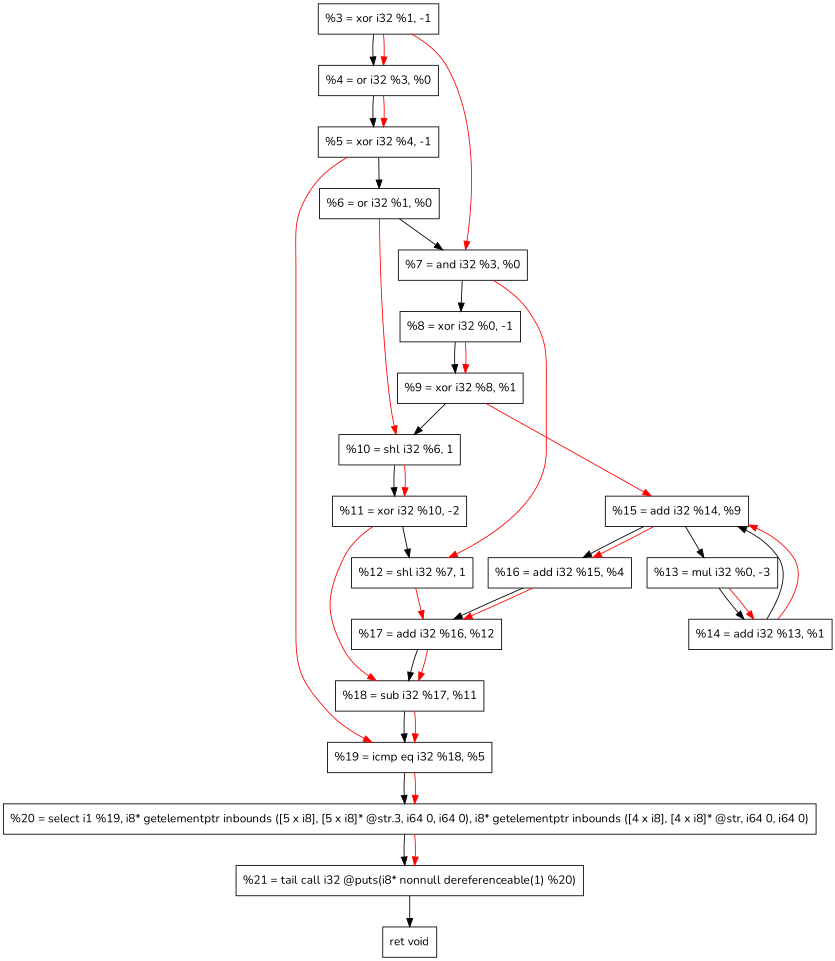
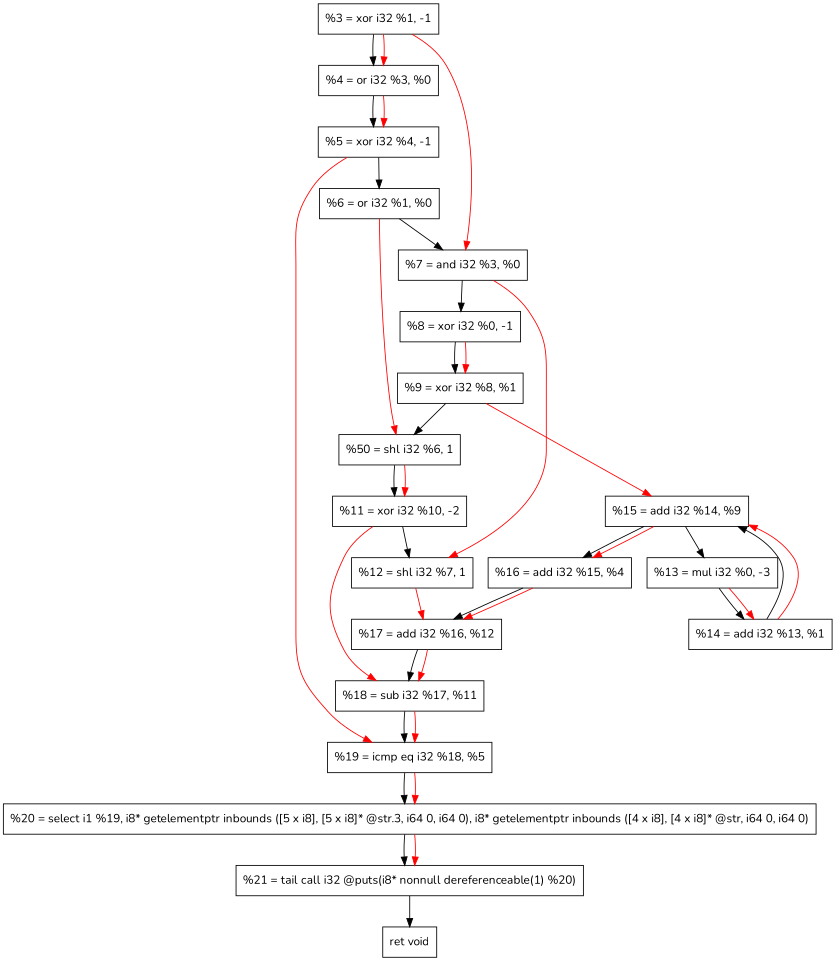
node "%10 = shl i32 %6, 1": label "%10 = shl i32 %6, 1" -> "%50 = shl i32 %6, 1"
